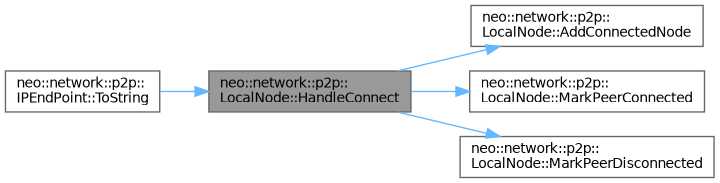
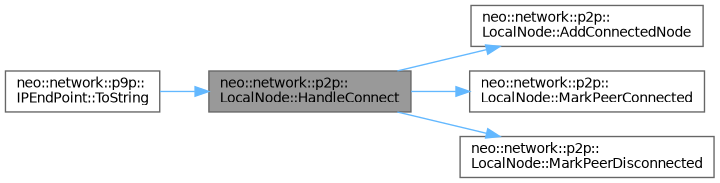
node "neo::network::p2p:: IPEndPoint::ToString": label "neo::network::p2p:: IPEndPoint::ToString" -> "neo::network::p9p:: IPEndPoint::ToString"
